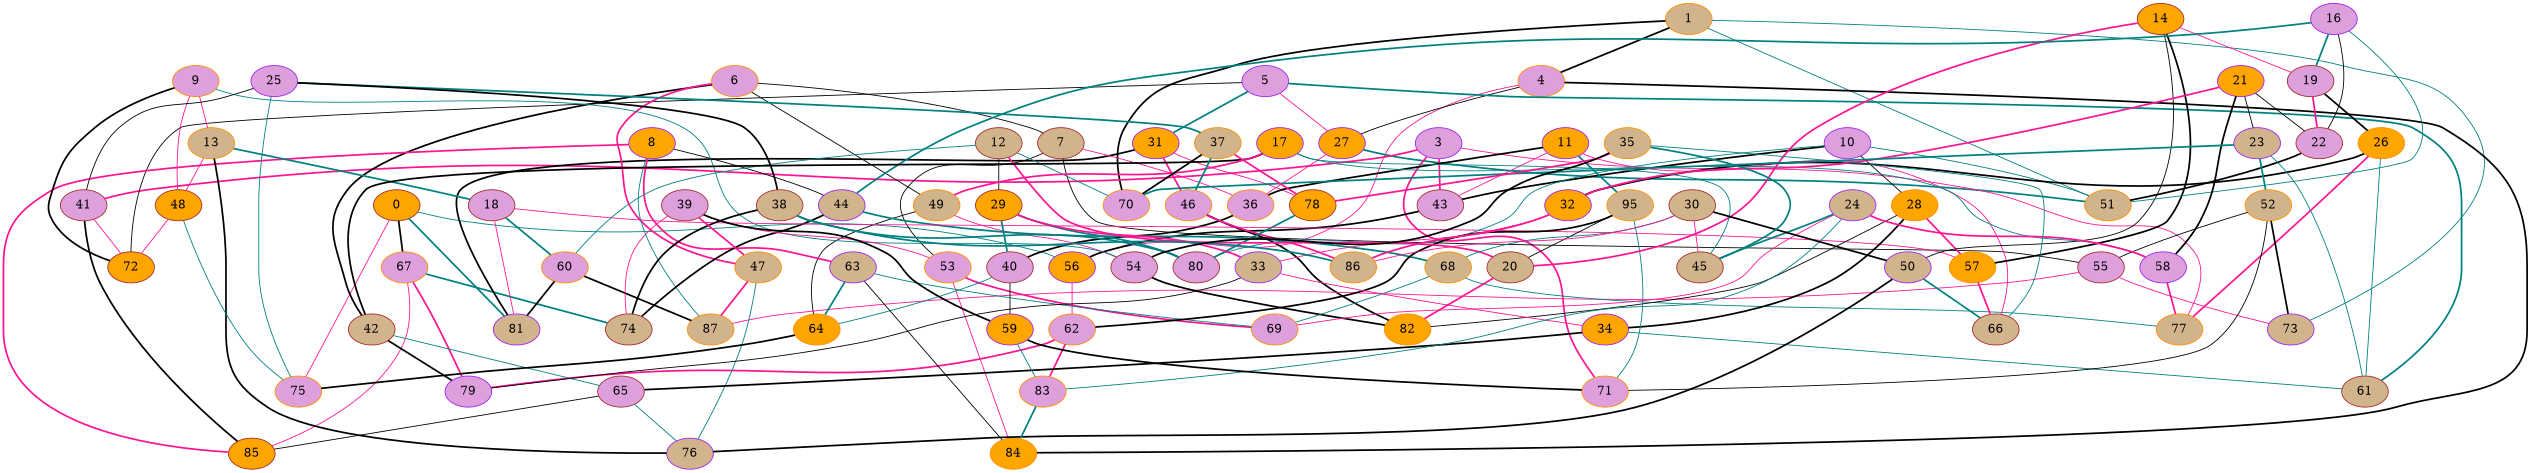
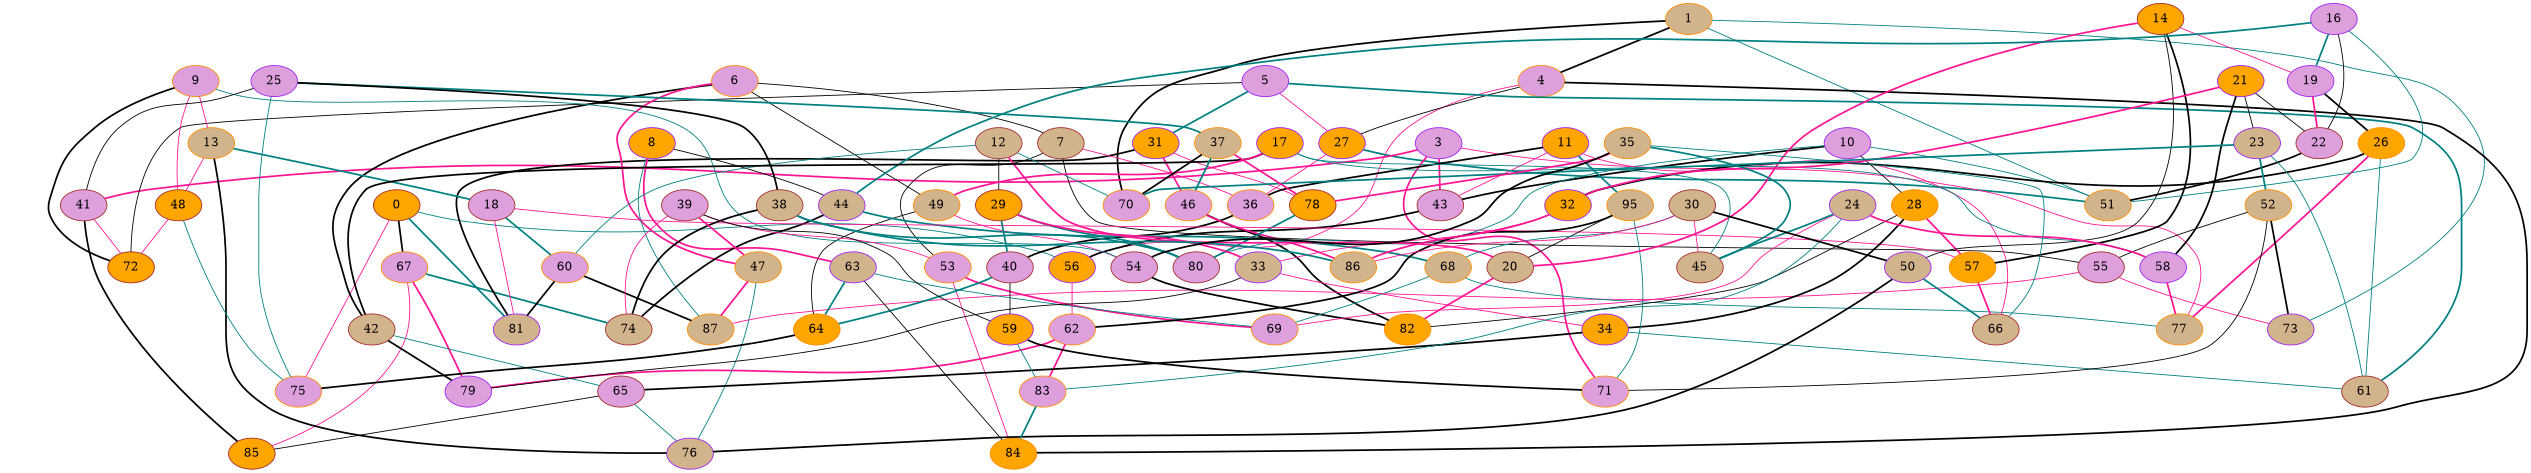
node "19": color brown -> purple
edge "8" -- "85": removed
edge "39" -- "59": style bold -> solid
edge "40" -- "64": style solid -> bold
